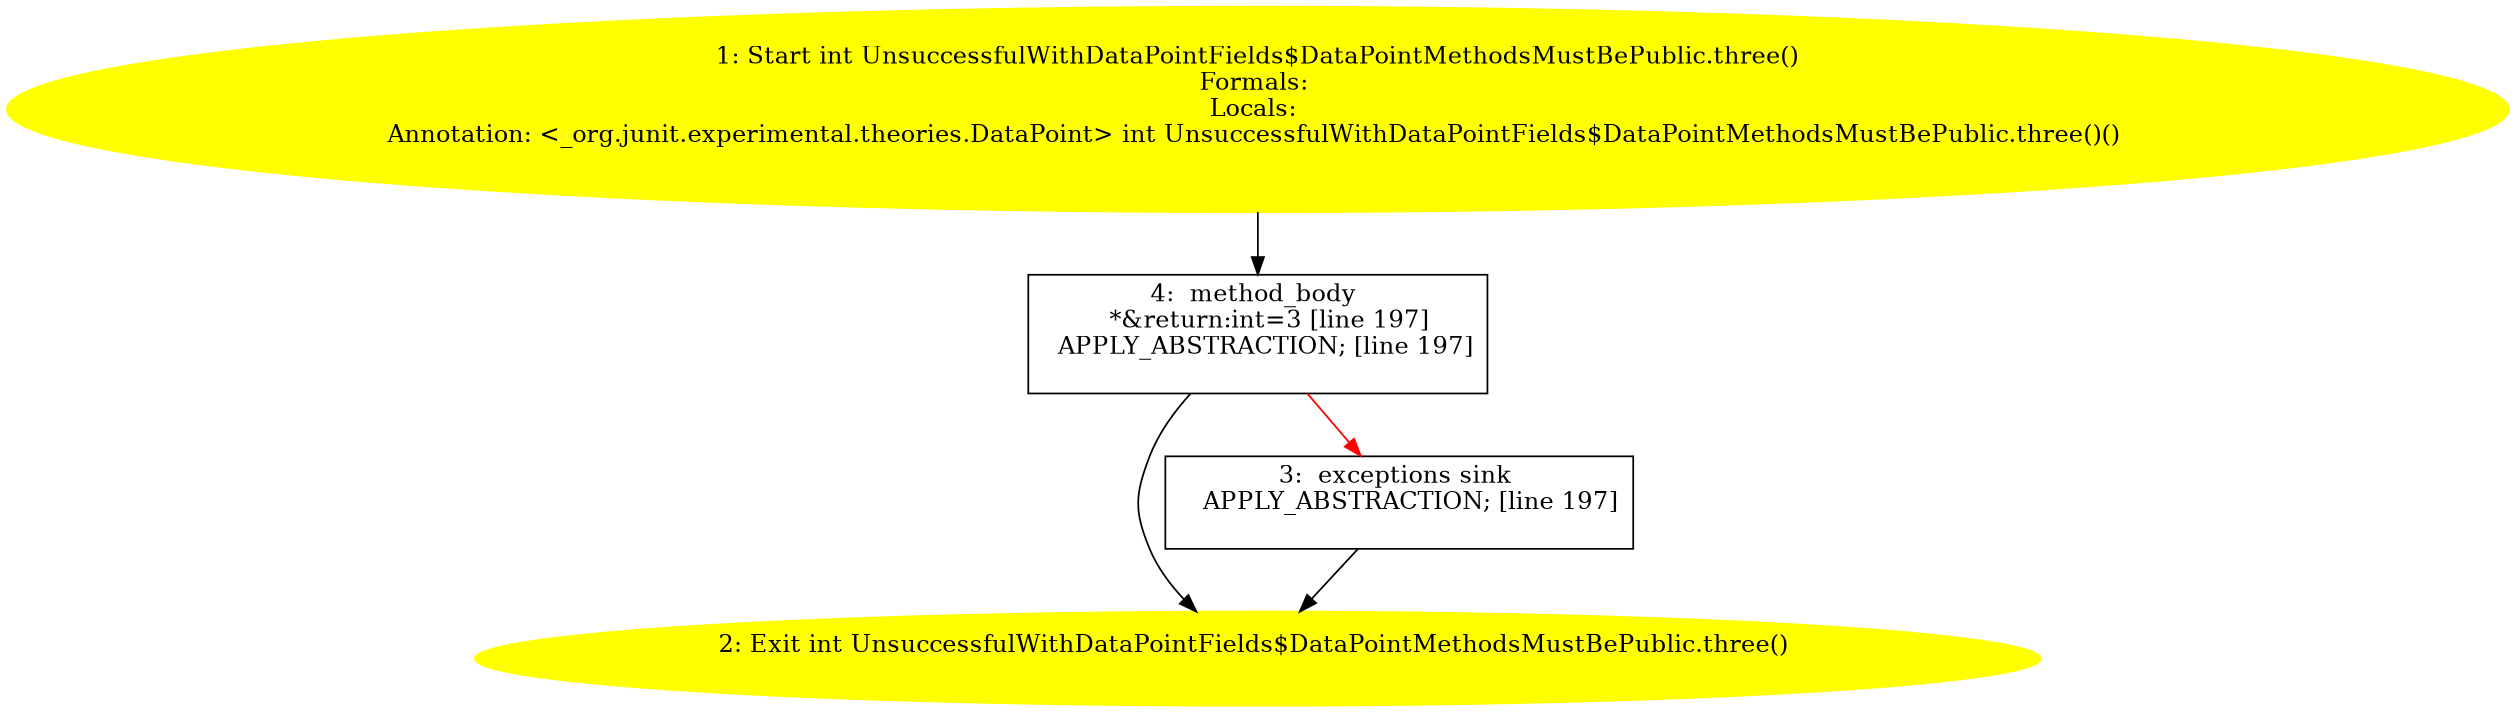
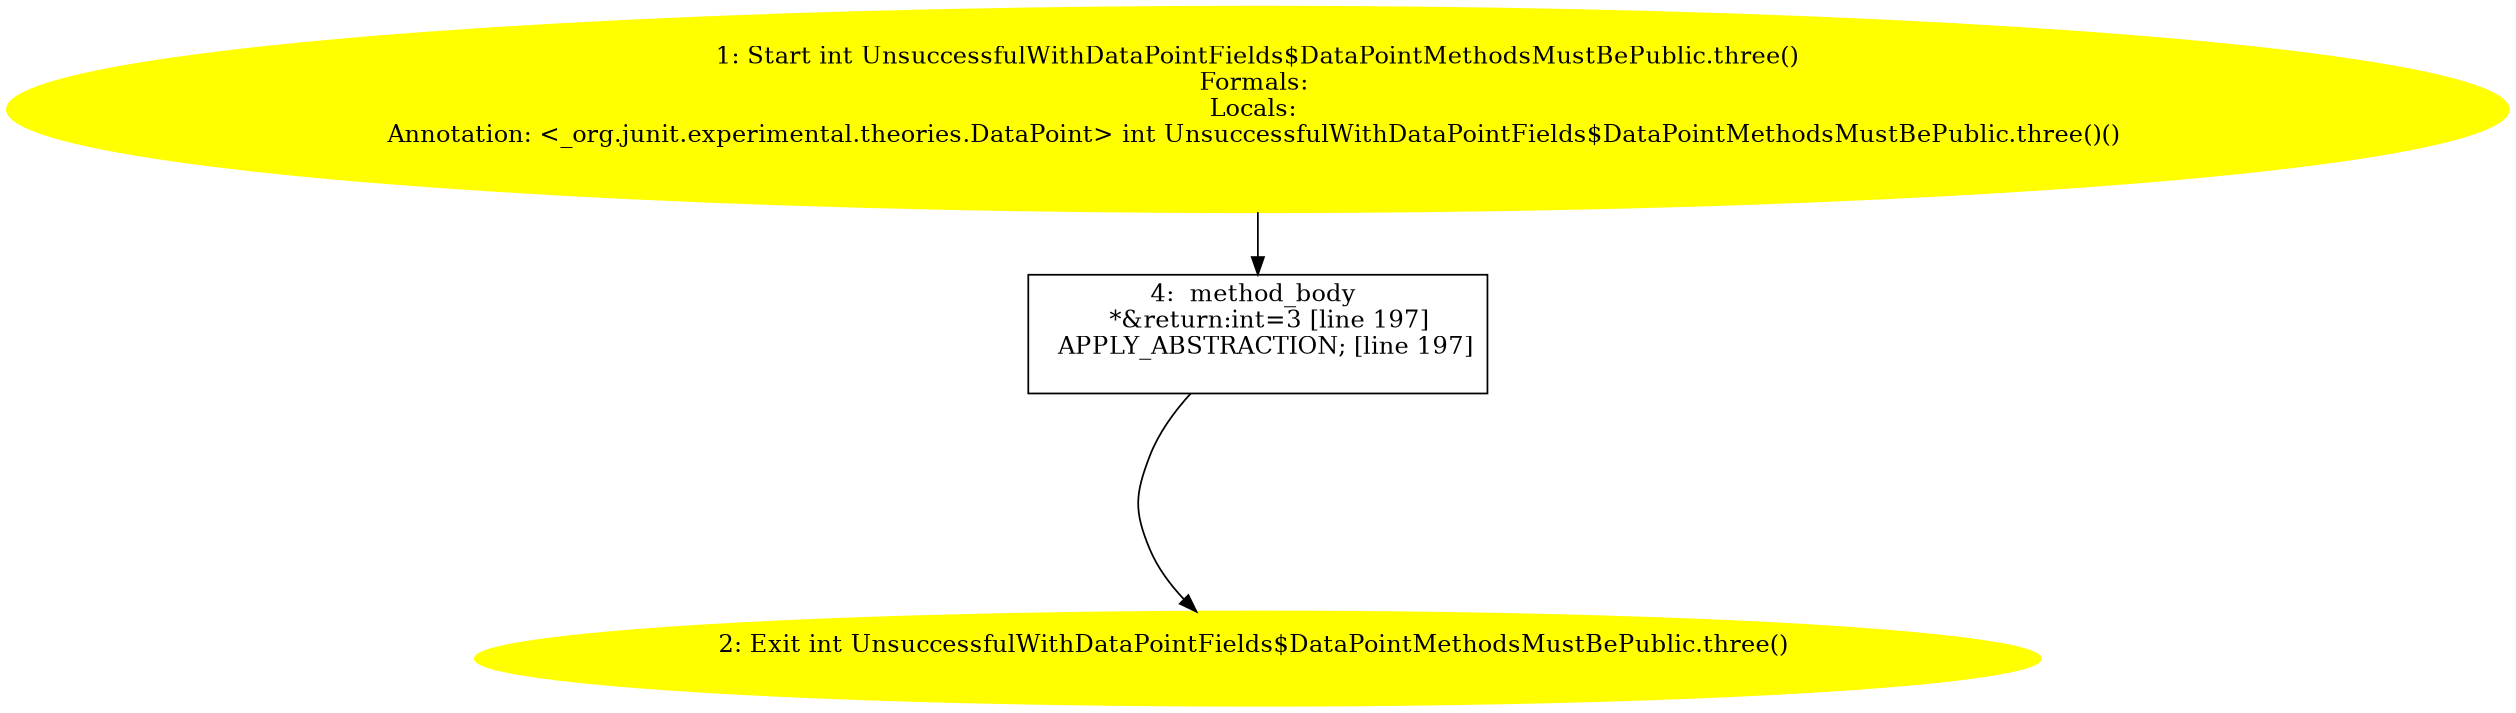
node "3:  exceptions sink APPLY_ABSTRACTION; [line 197]": removed
